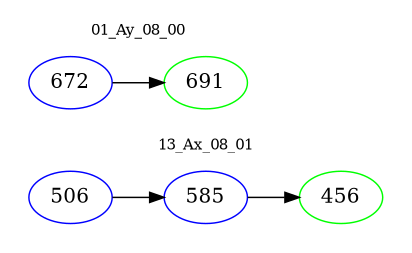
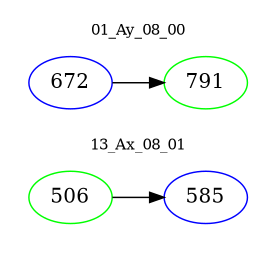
node "691": label "691" -> "791"
node "506": color blue -> green
node "456": removed
